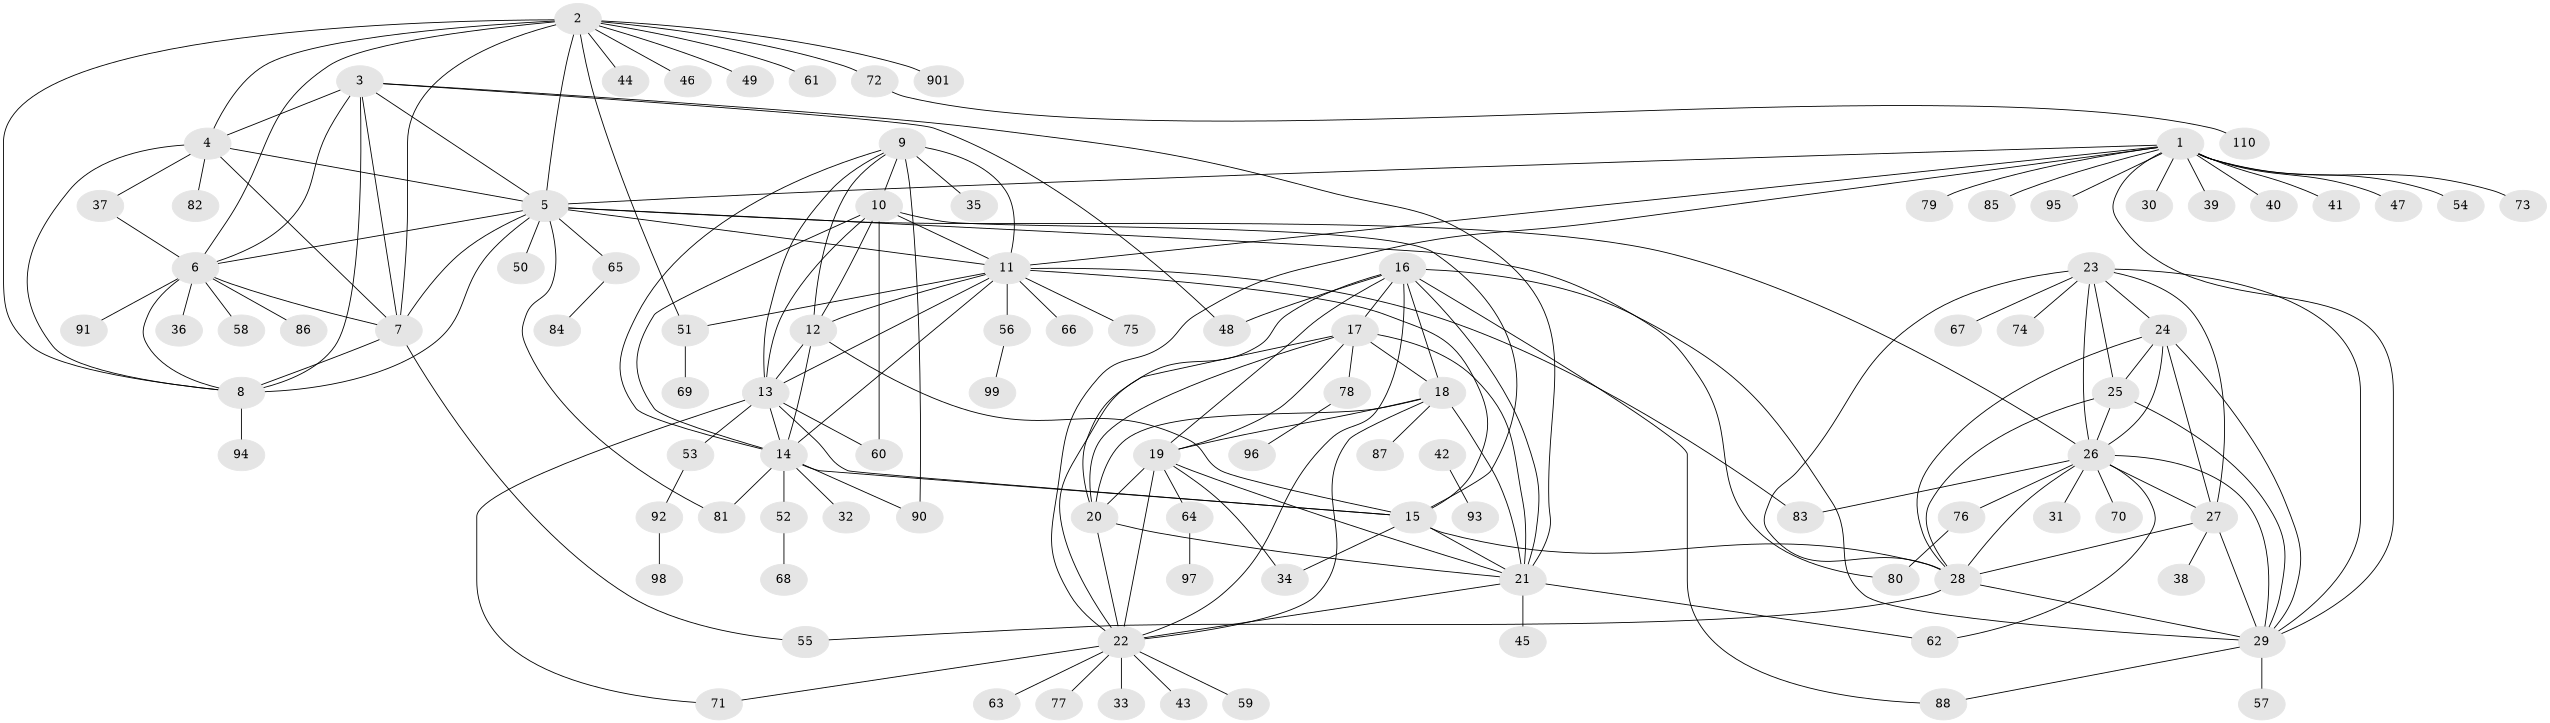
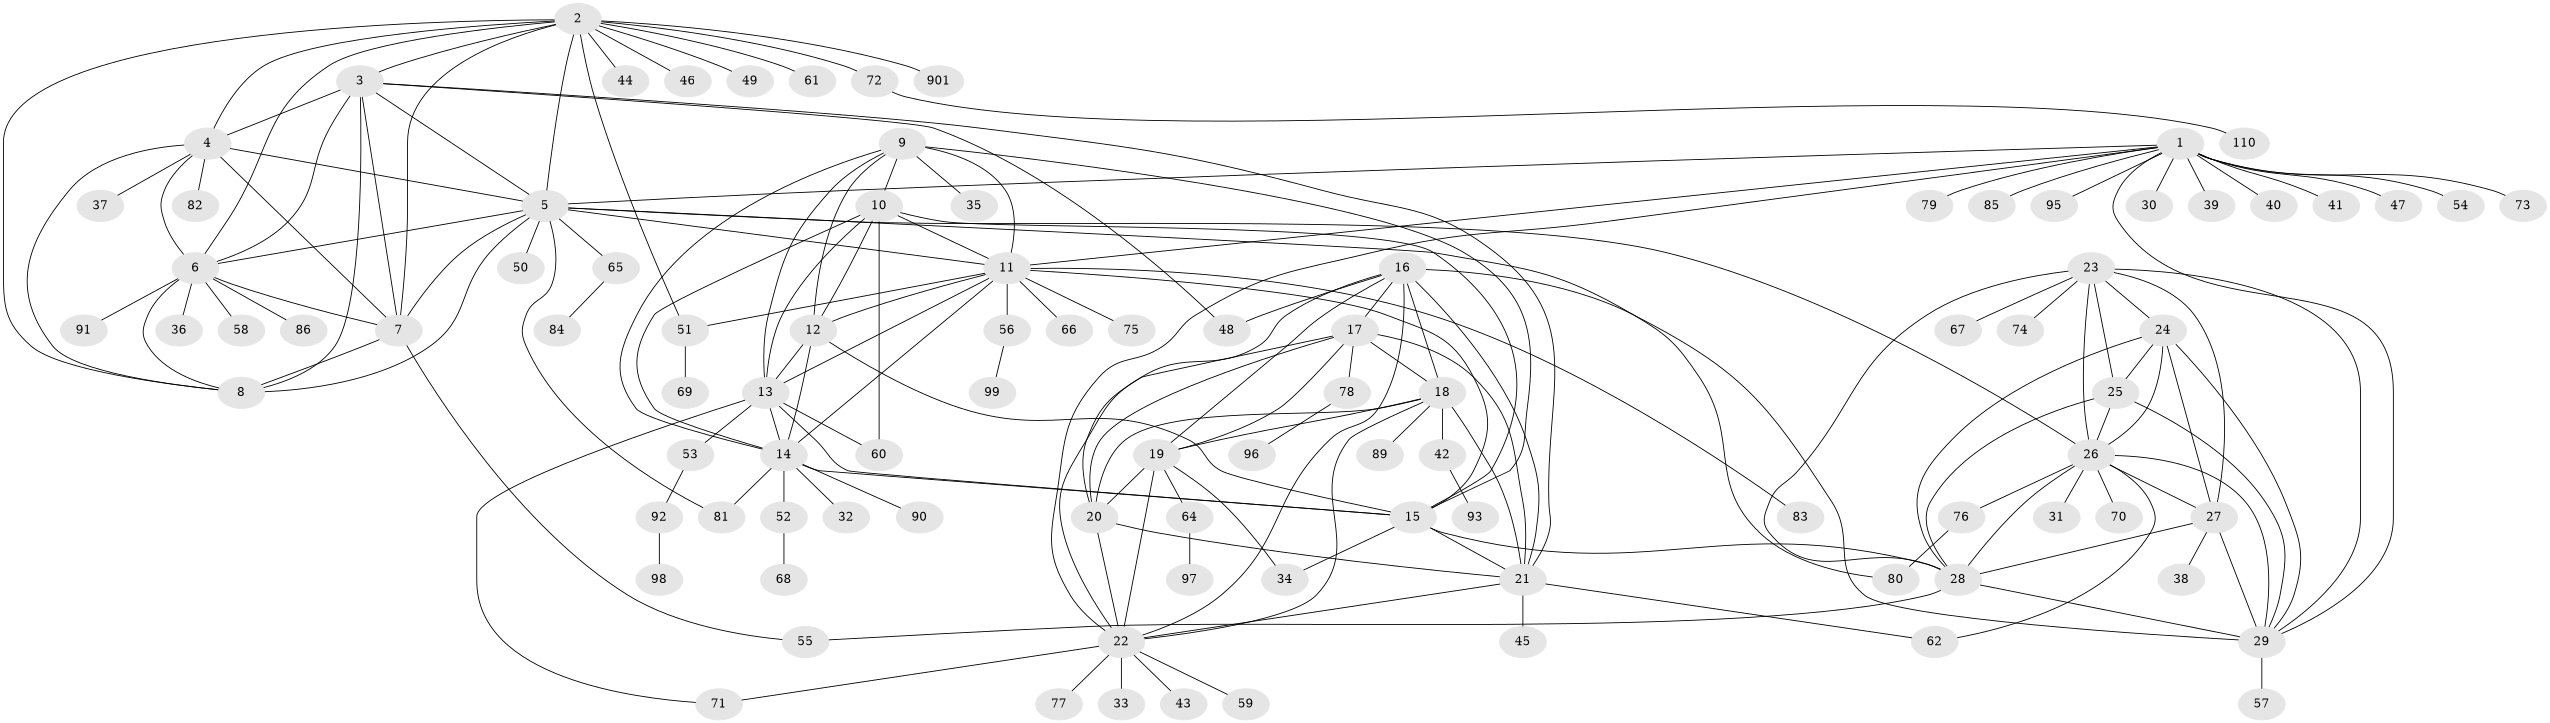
edge "2" -- "3": added
edge "37" -- "6": now "4" -- "6"
edge "9" -- "90": now "9" -- "15"
edge "18" -- "42": added
node "94": removed
node "87": label "87" -> "89"
edge "26" -- "83": removed
edge "19" -- "21": removed
node "63": removed
node "88": removed
